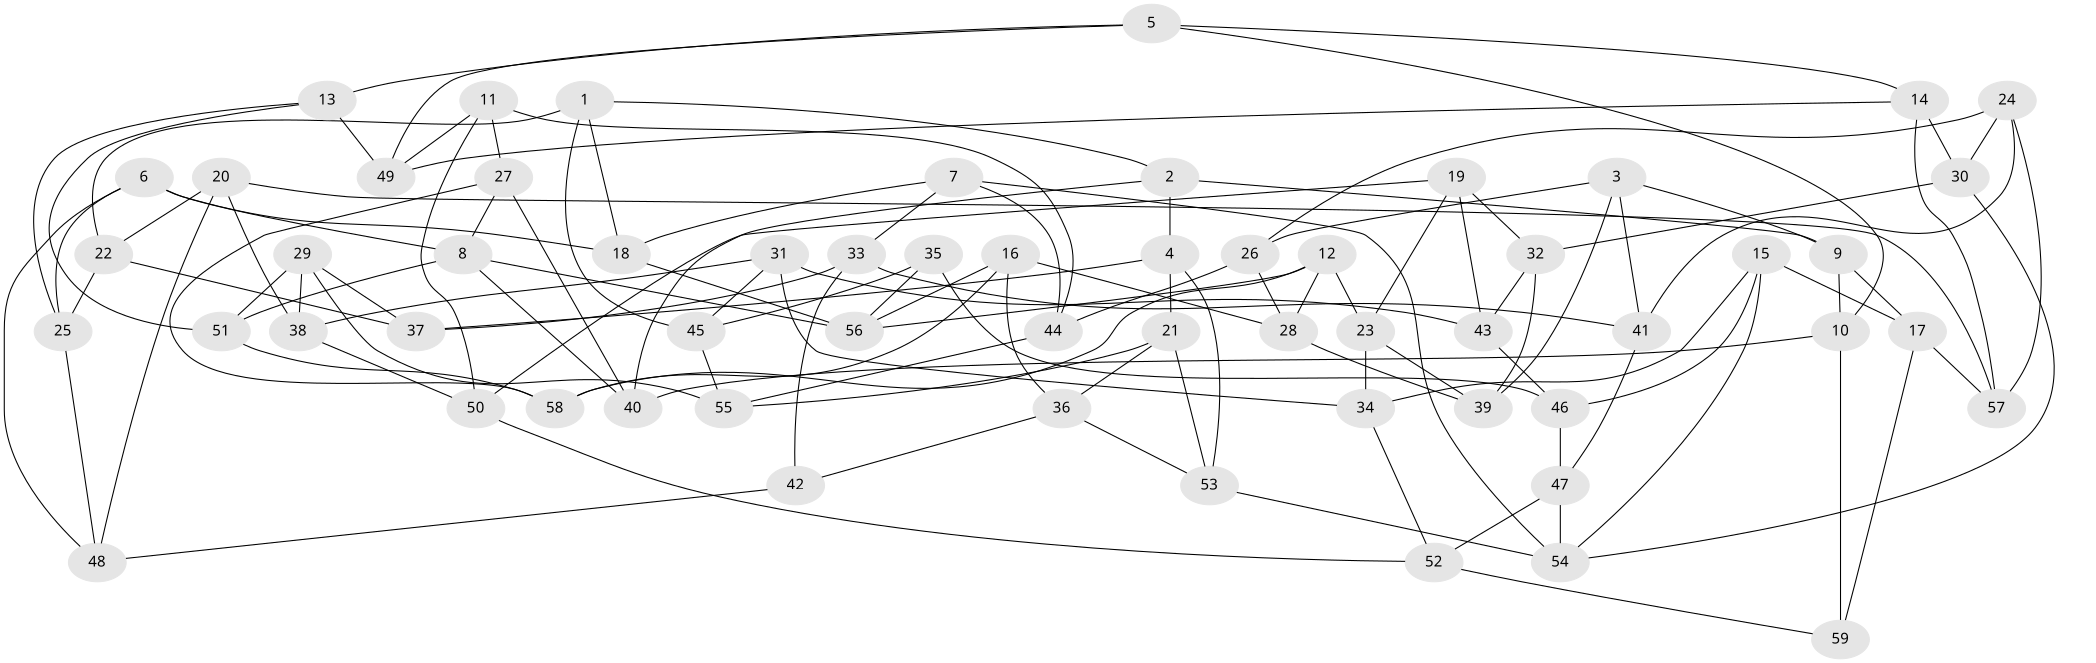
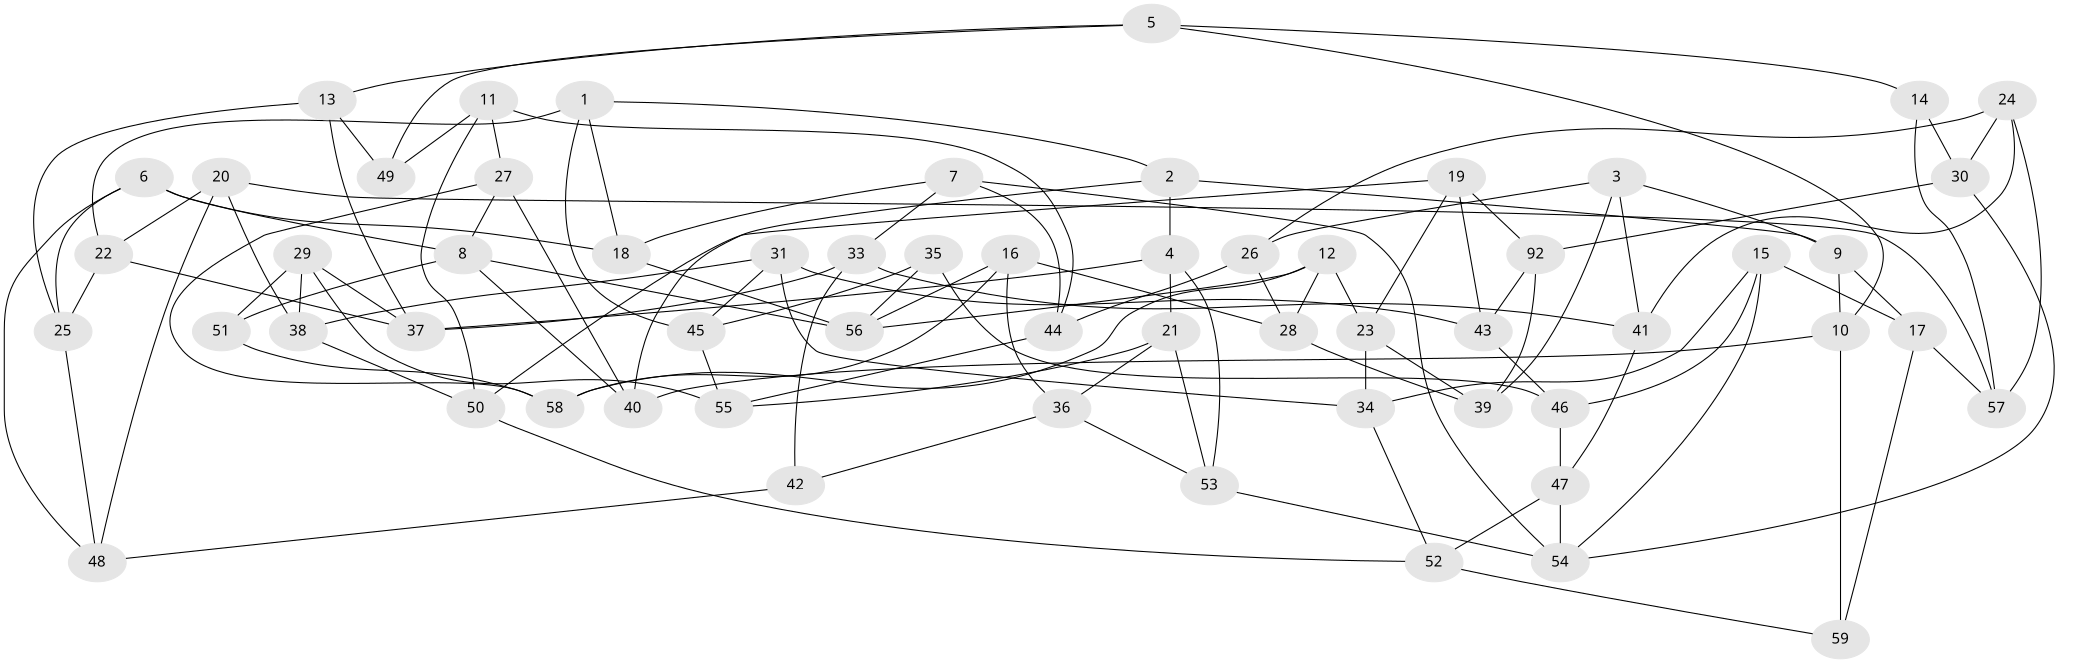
edge "14" -- "49": removed
edge "13" -- "51": now "13" -- "37"
node "32": label "32" -> "92"
